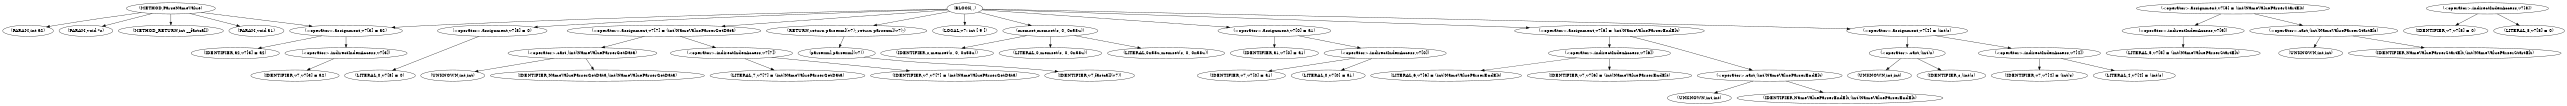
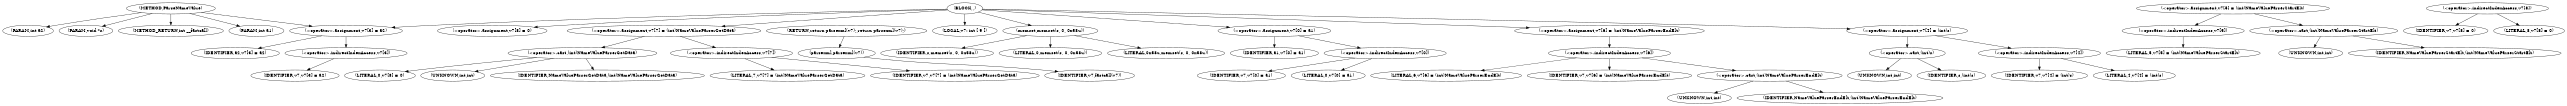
edge "(BLOCK,,)" -> "(RETURN,return parsexml(v7);,return parsexml(v7);)": removed
node "(PARAM,void a1)": label "(PARAM,void a1)" -> "(PARAM,int a1)"
edge "(<operator>.assignment,v7[6] = (int)NameValueParserEndElt)" -> "(<operator>.cast,(int)NameValueParserEndElt)": now "(<operator>.indirectIndexAccess,v7[6])" -> "(<operator>.cast,(int)NameValueParserEndElt)"
edge "(<operator>.assignment,v7[8] = 0)" -> "(LITERAL,0,v7[8] = 0)": now "(<operator>.cast,(int)NameValueParserGetData)" -> "(LITERAL,0,v7[8] = 0)"
